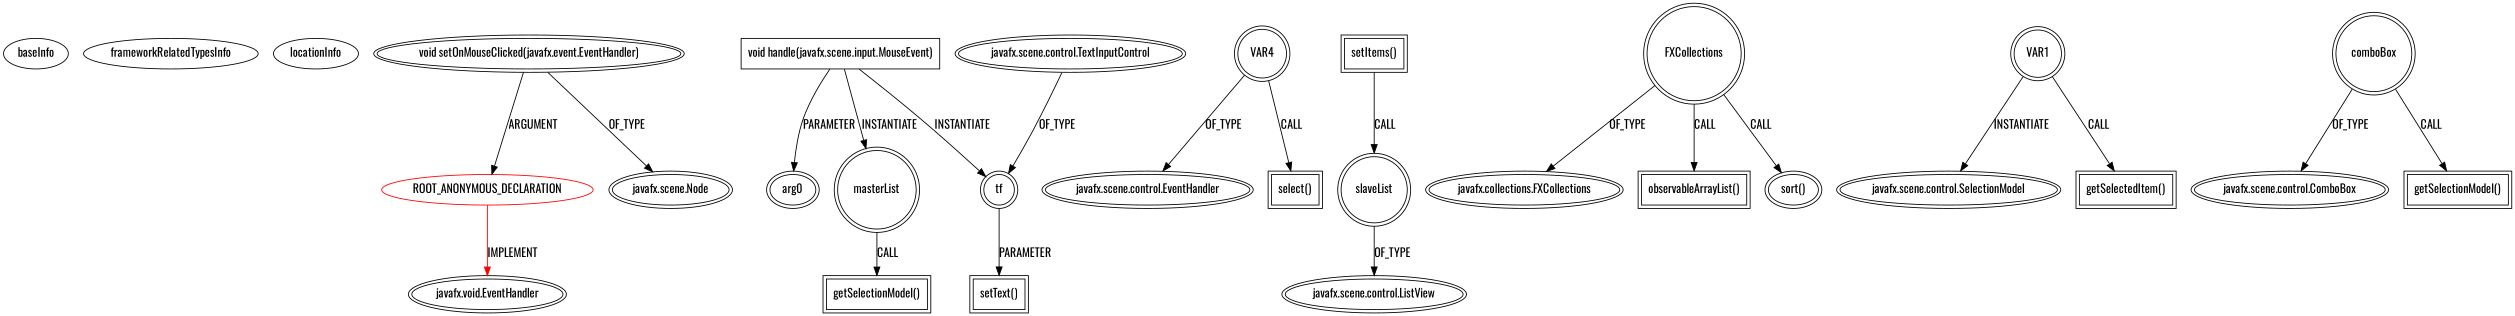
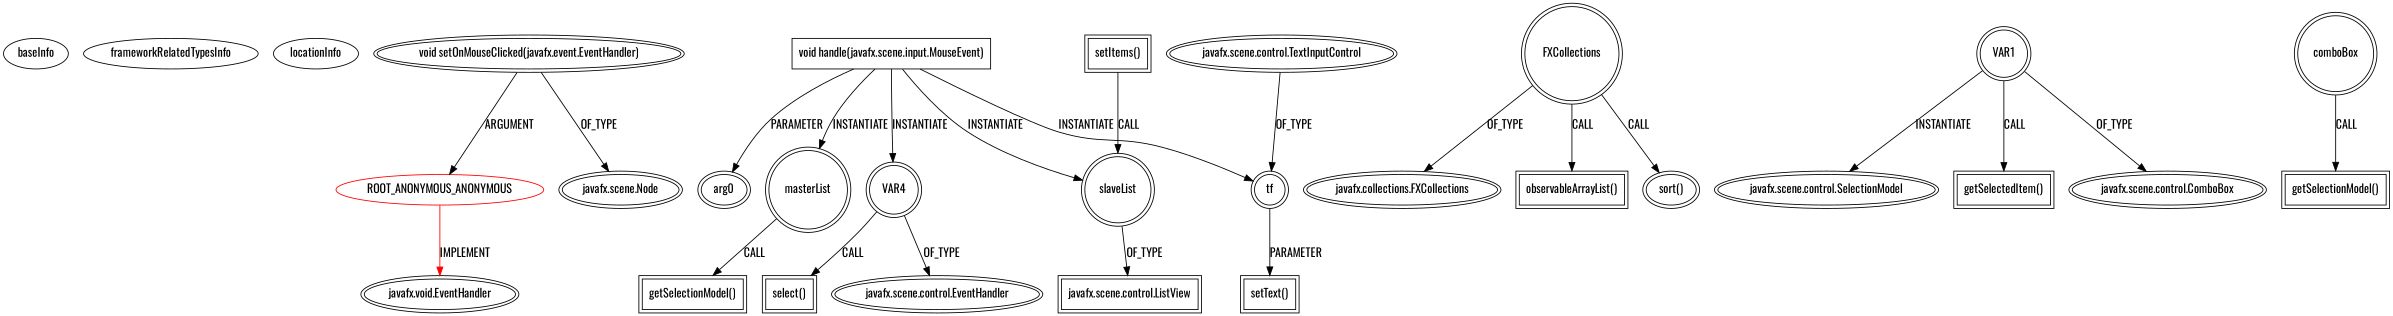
edge "void handle(javafx.scene.input.MouseEvent)" -> "VAR4": added, label "INSTANTIATE"
edge "comboBox" -> "javafx.scene.control.ComboBox": now "VAR1" -> "javafx.scene.control.ComboBox"
edge "void handle(javafx.scene.input.MouseEvent)" -> "slaveList": added, label "INSTANTIATE"
node "ROOT_ANONYMOUS_DECLARATION": label "ROOT_ANONYMOUS_DECLARATION" -> "ROOT_ANONYMOUS_ANONYMOUS"
node "javafx.scene.control.ListView": shape ellipse -> box
